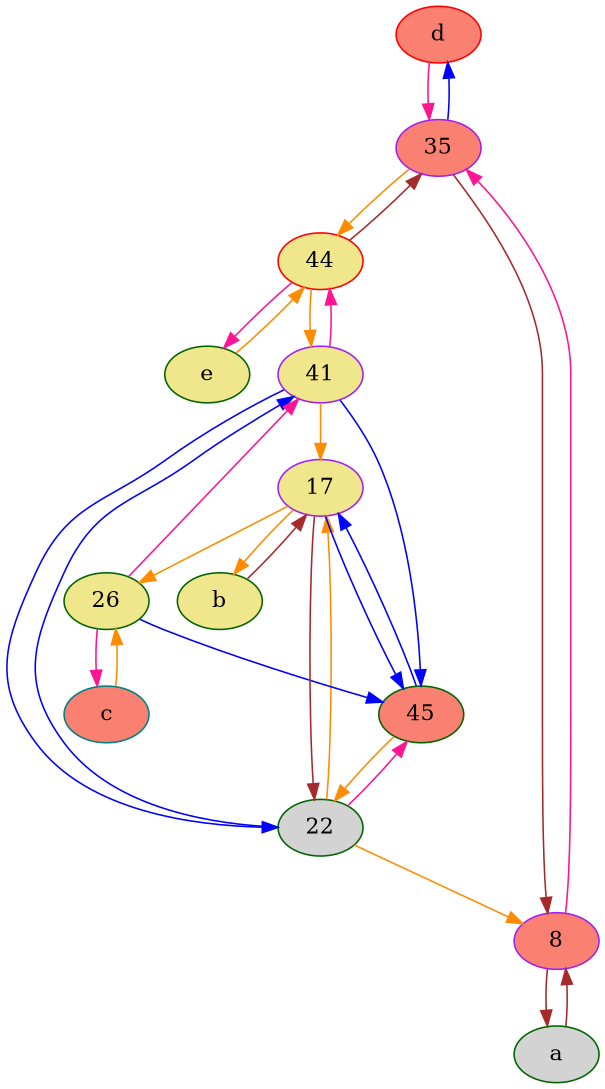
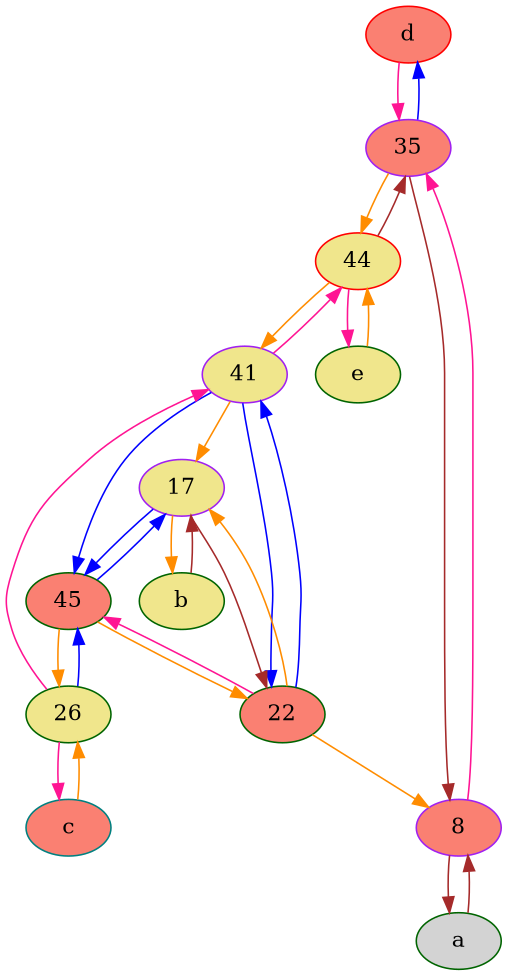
edge "17" -> "26": now "45" -> "26"
node "22": fillcolor lightgrey -> salmon
